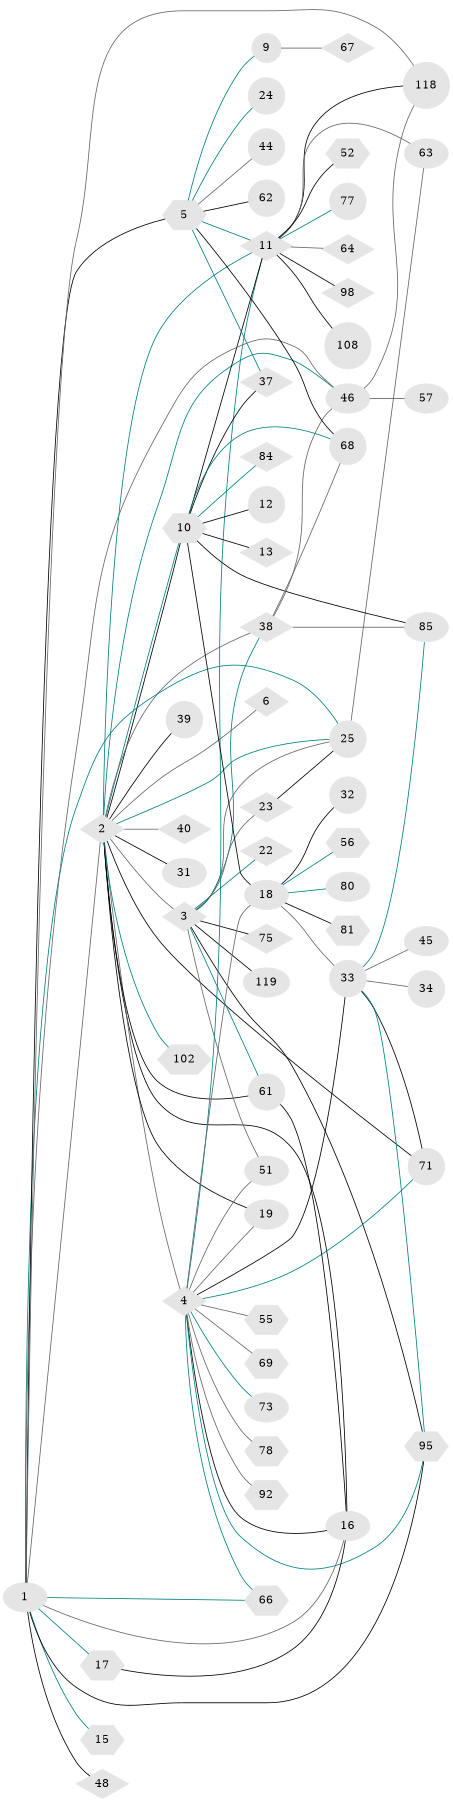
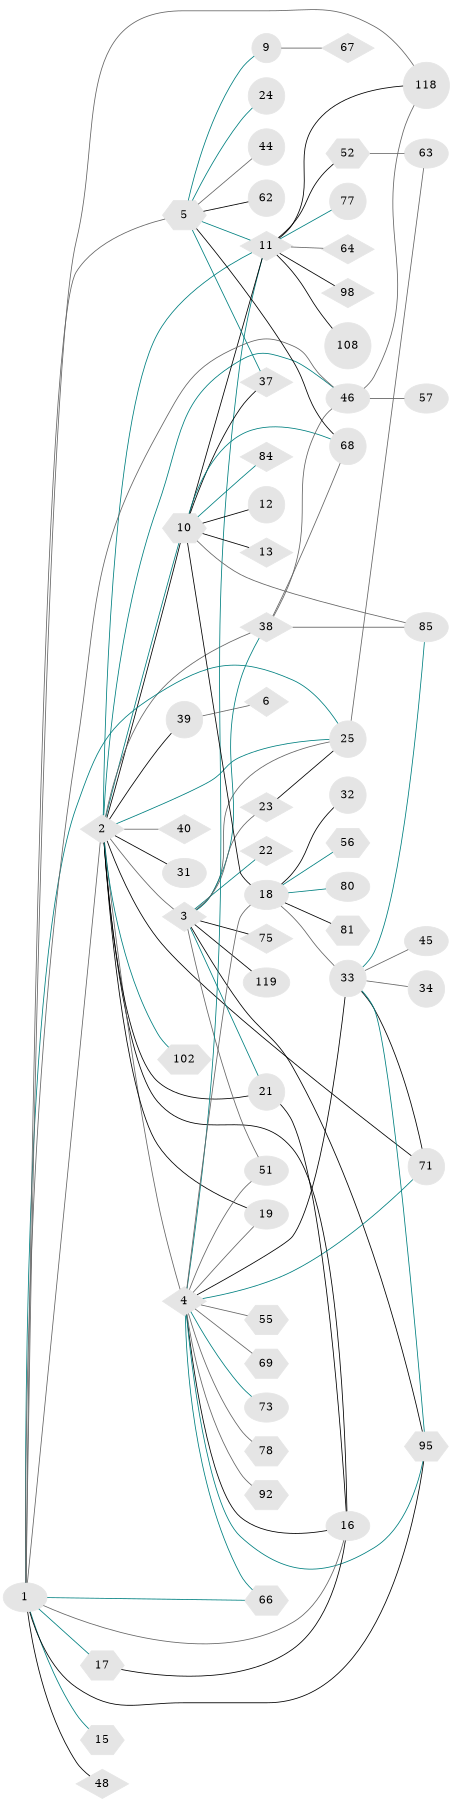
edge "63" -- "11": now "63" -- "52"
edge "10" -- "85": color black -> gray40
edge "6" -- "2": now "6" -- "39"
edge "5" -- "1": color black -> gray40
node "61": label "61" -> "21"
